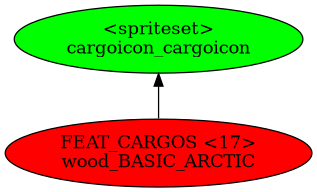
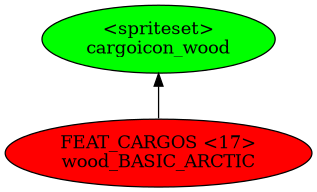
node "<spriteset> cargoicon_cargoicon": label "<spriteset> cargoicon_cargoicon" -> "<spriteset> cargoicon_wood"
